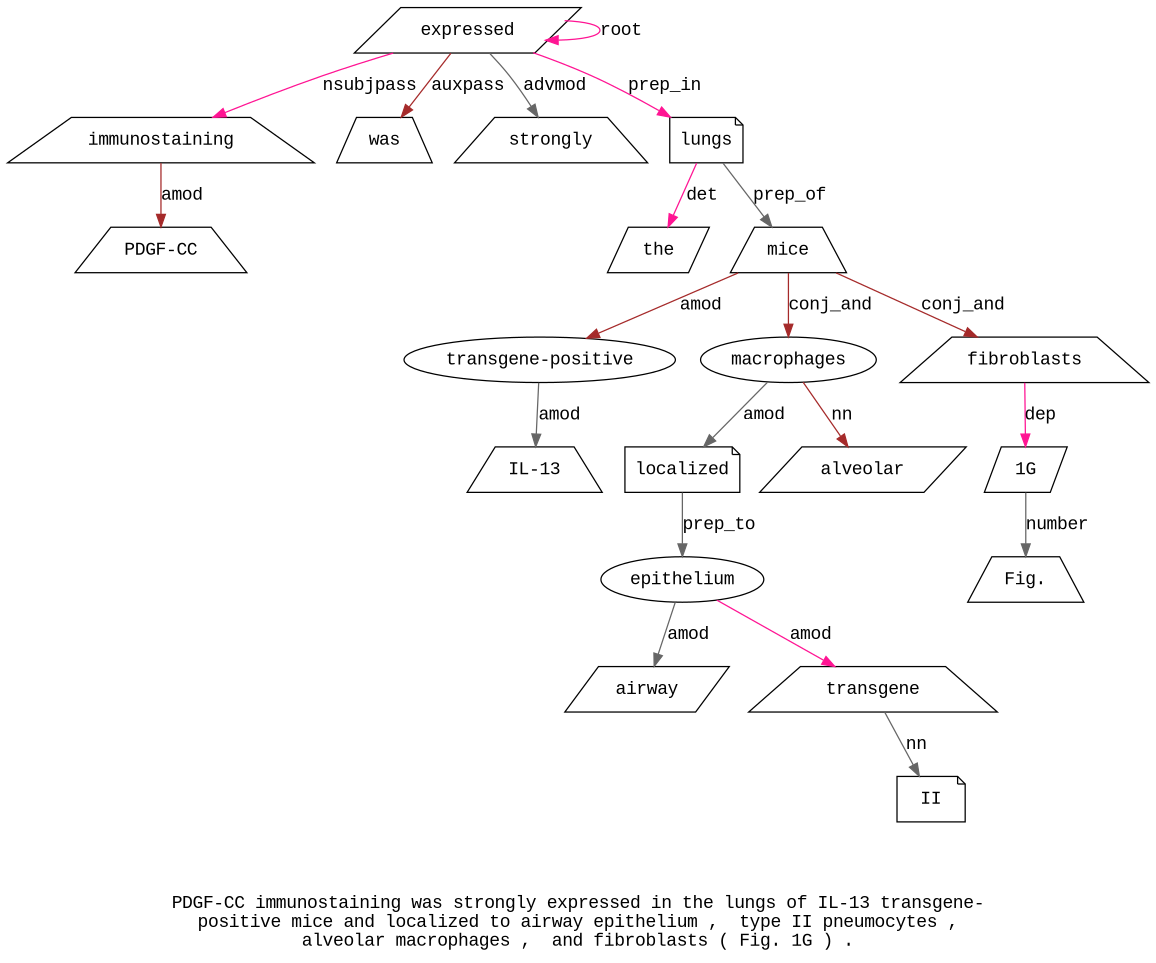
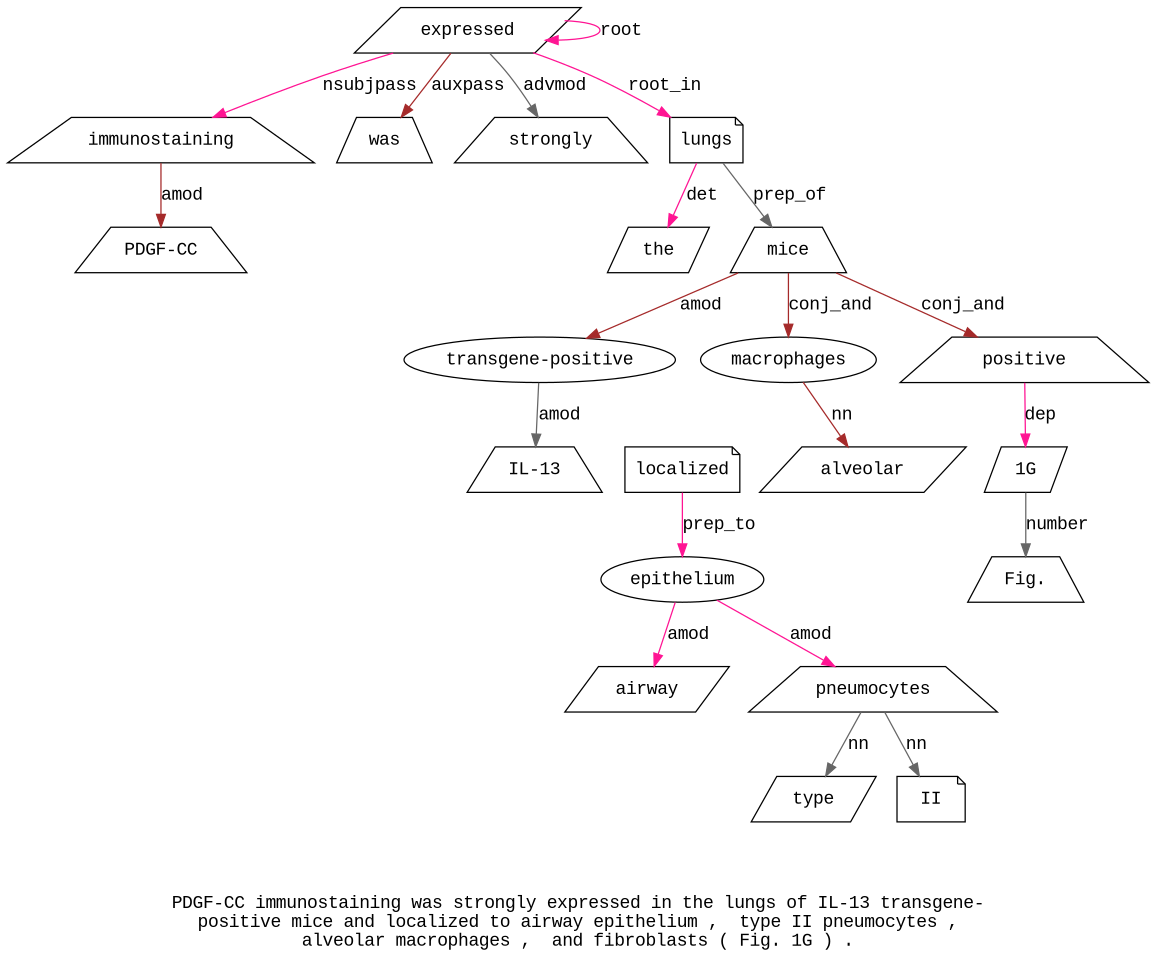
edge "expressed" -> "lungs": label "prep_in" -> "root_in"
node "fibroblasts": label "fibroblasts" -> "positive"
edge "macrophages" -> "localized": removed, label "amod"
edge "localized" -> "epithelium": color gray40 -> deeppink
edge "epithelium" -> "airway": color gray40 -> deeppink
node "transgene": label "transgene" -> "pneumocytes"
node "type": added
